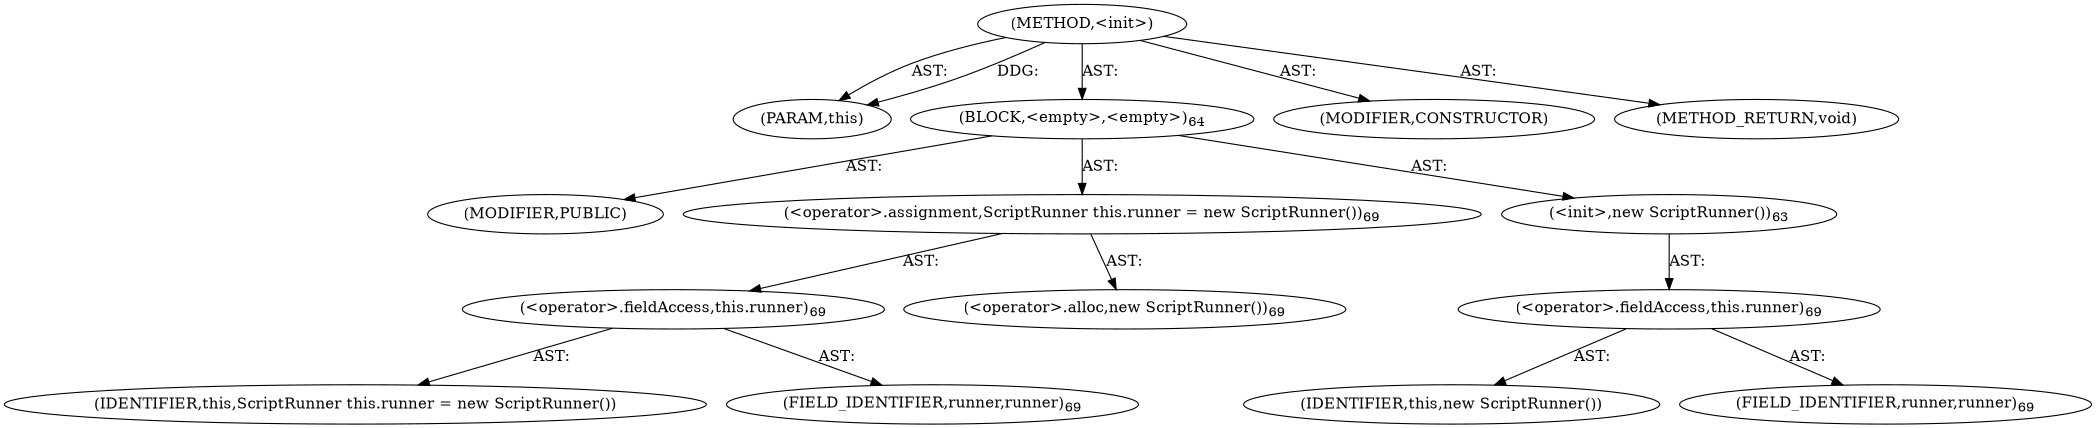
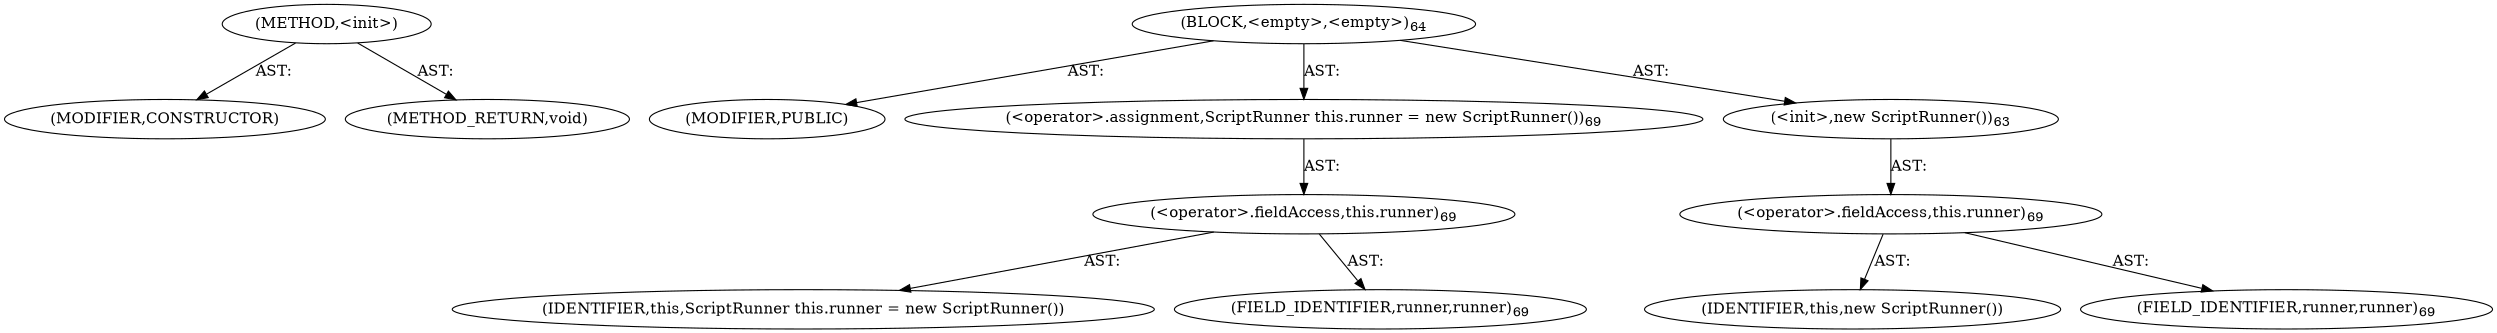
edge "(METHOD,<init>)" -> "(BLOCK,<empty>,<empty>)": removed, label "AST:"
node "(PARAM,this)": removed
node "(<operator>.alloc,new ScriptRunner())": removed
